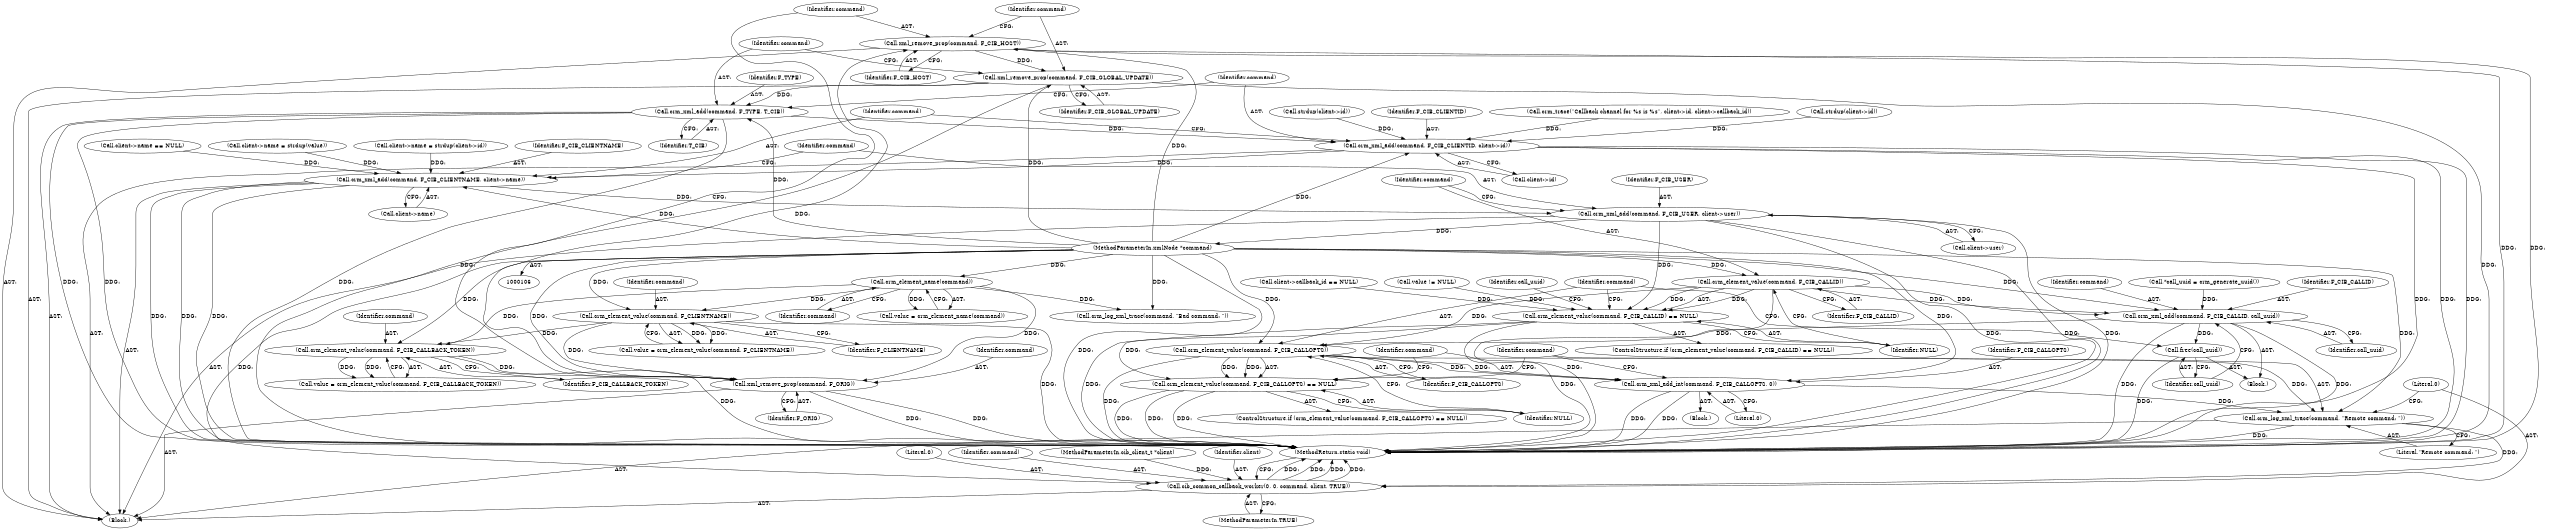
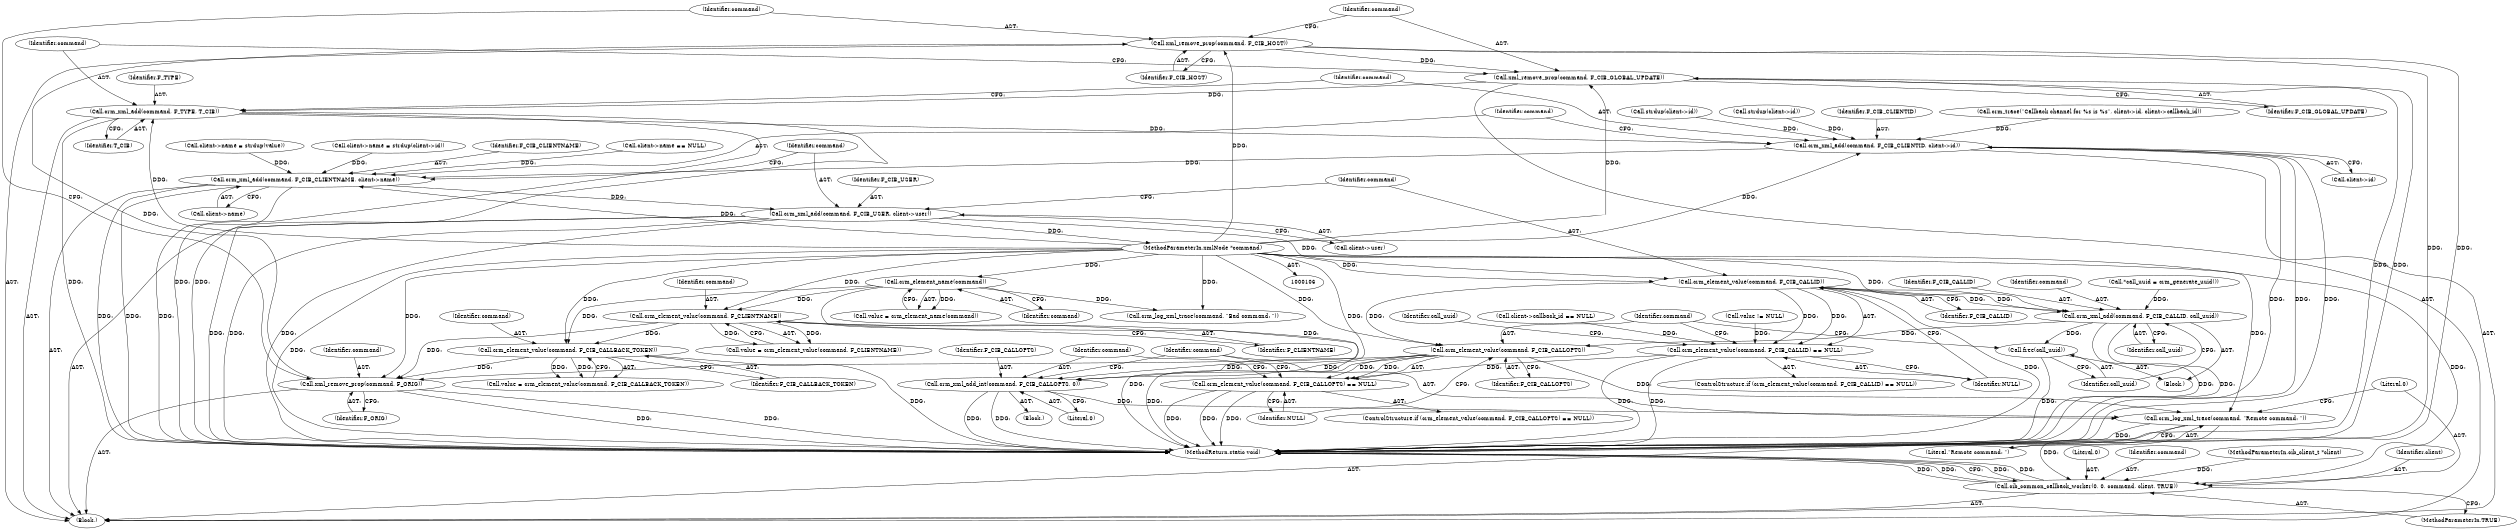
edge "(Call,crm_xml_add(command, F_CIB_USER, client->user))" -> "(Call,crm_element_value(command, F_CIB_CALLID) == NULL)": now "(Call,crm_xml_add(command, F_CIB_USER, client->user))" -> "(Call,crm_element_value(command, F_CIB_CALLID))"
